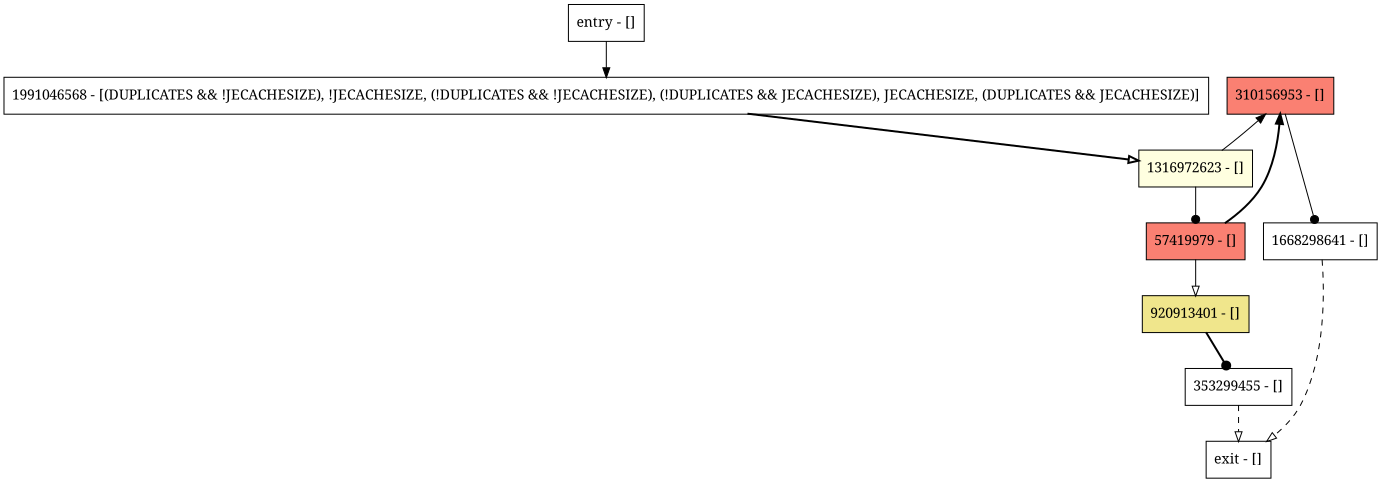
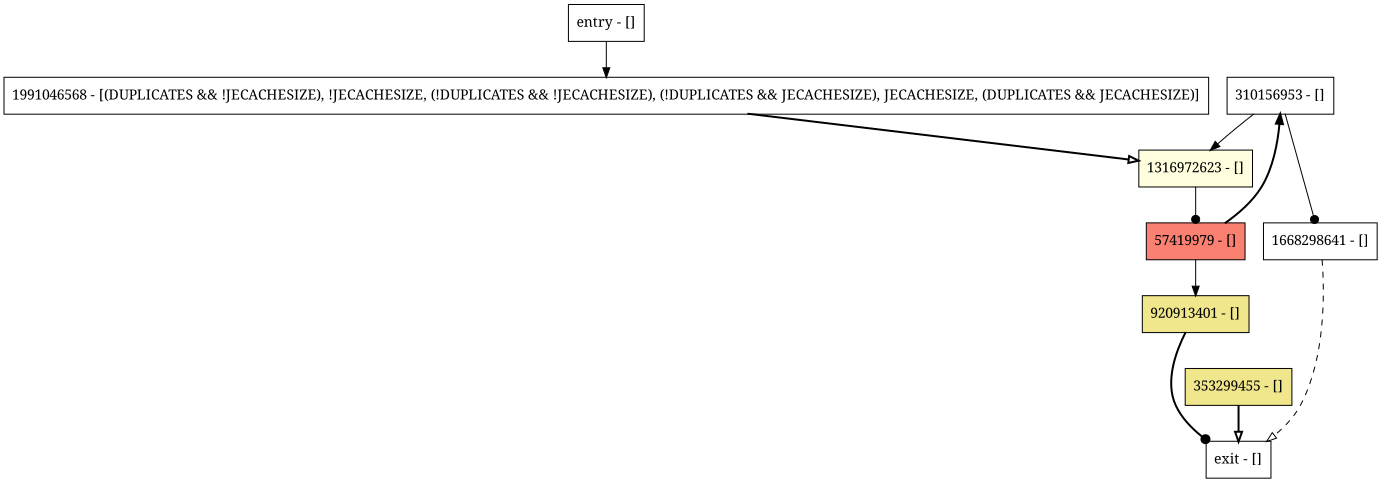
node "310156953 - []": fillcolor salmon -> white
edge "1316972623 - []" -> "310156953 - []": reversed
edge "57419979 - []" -> "920913401 - []": arrowhead onormal -> normal
edge "920913401 - []" -> "353299455 - []": now "920913401 - []" -> "exit - []"
node "353299455 - []": fillcolor white -> khaki
edge "353299455 - []" -> "exit - []": style dashed -> bold
